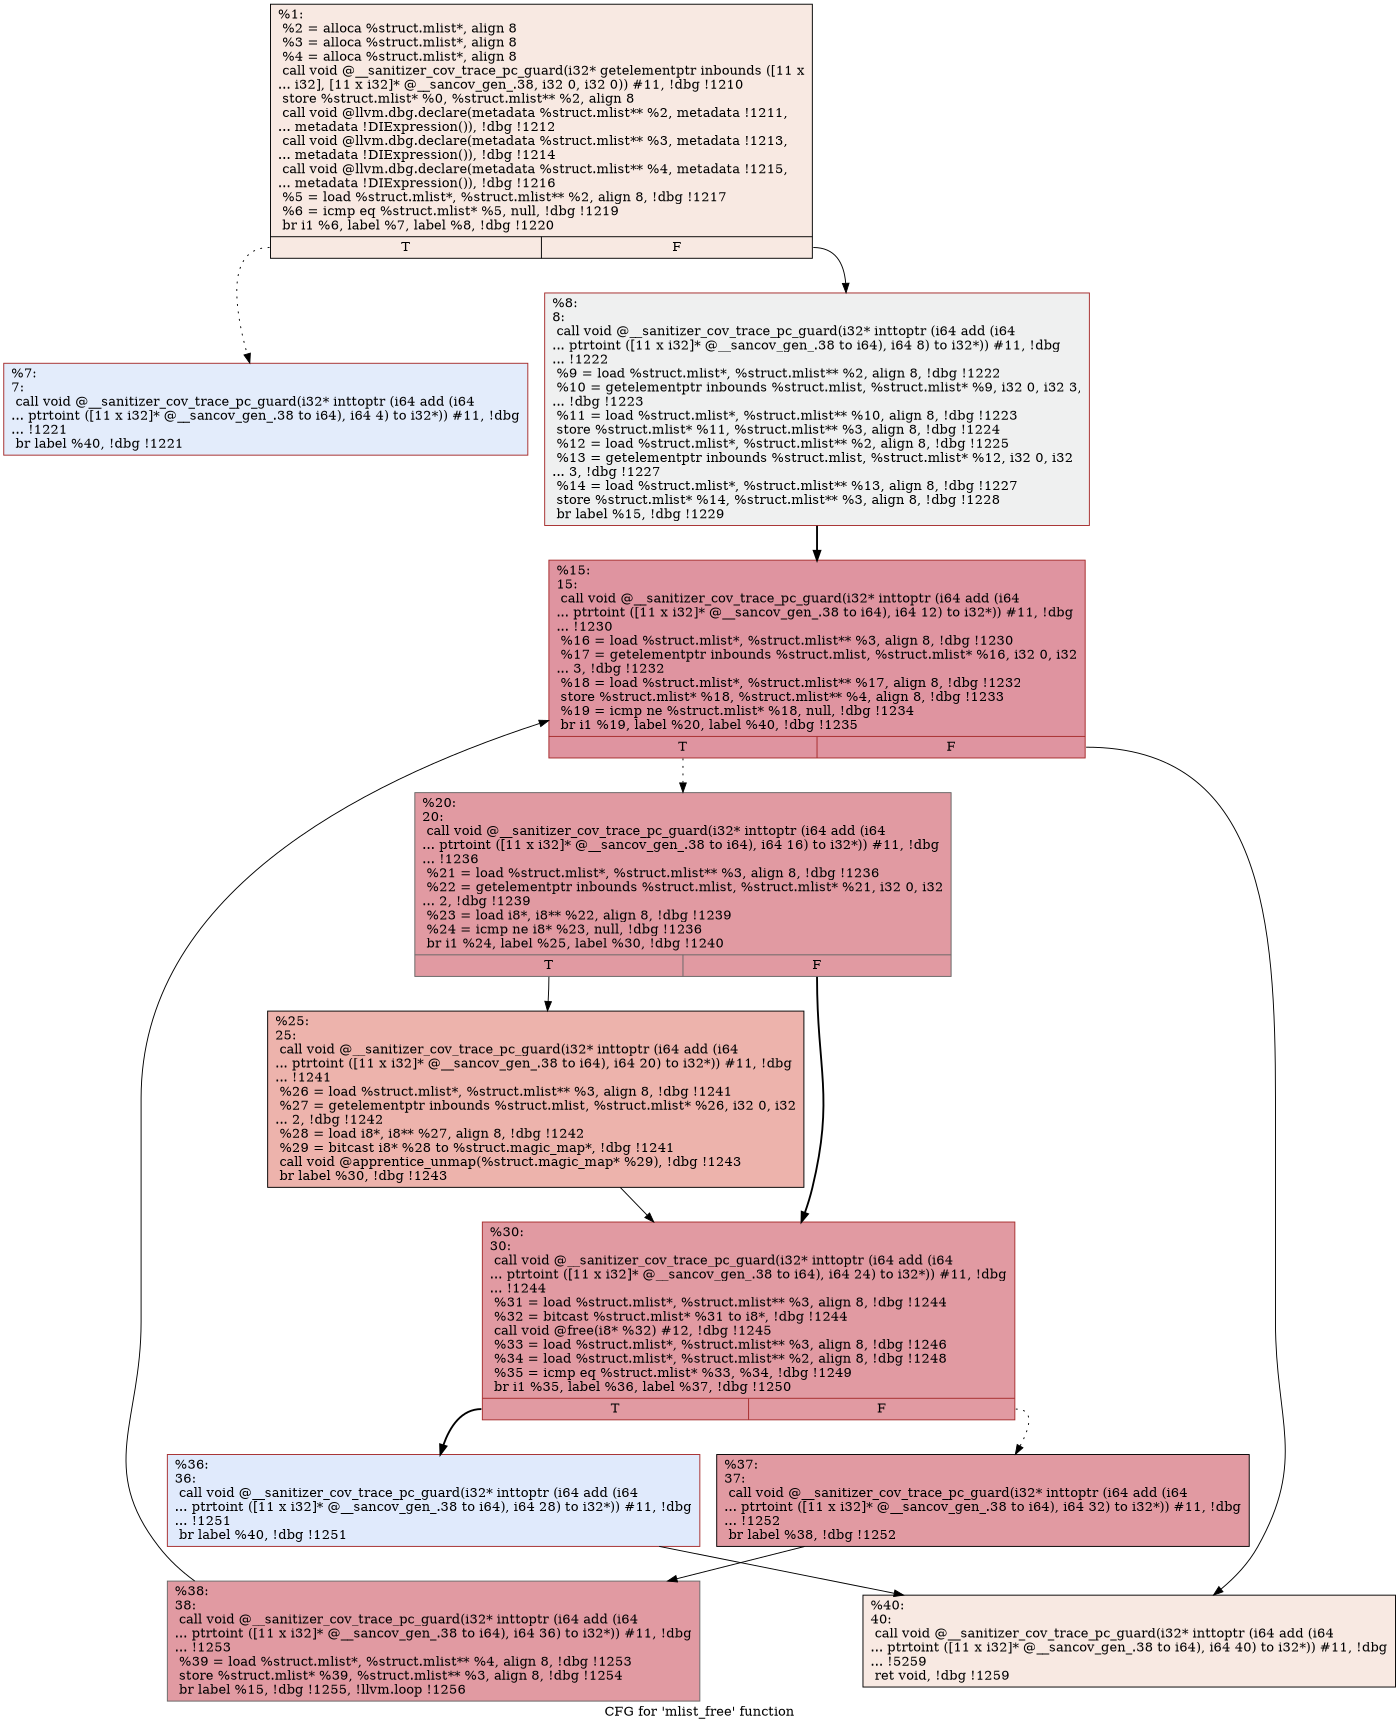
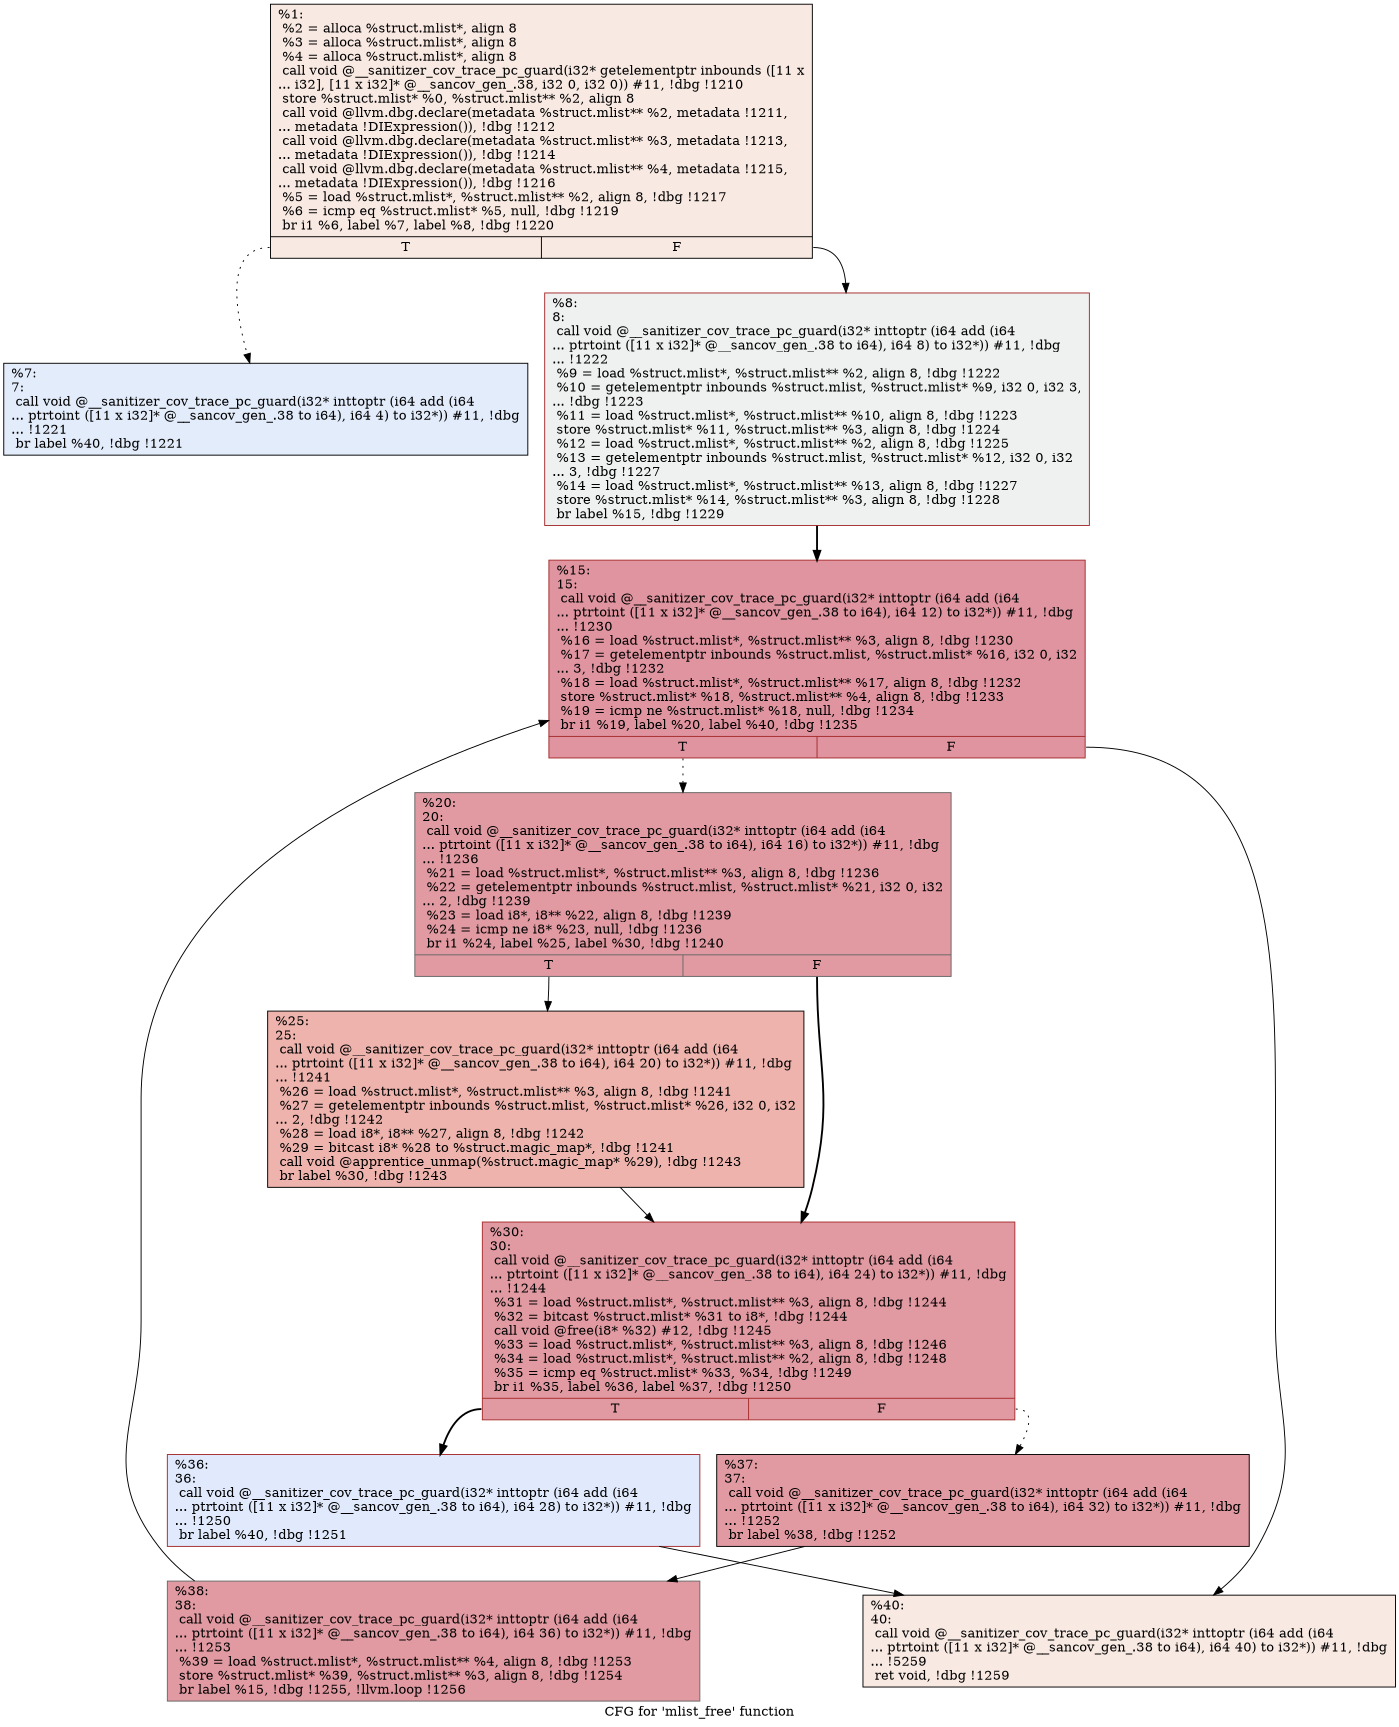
node "%7:": color brown -> black
node "%36:": text "... !1251" -> "... !1250"
